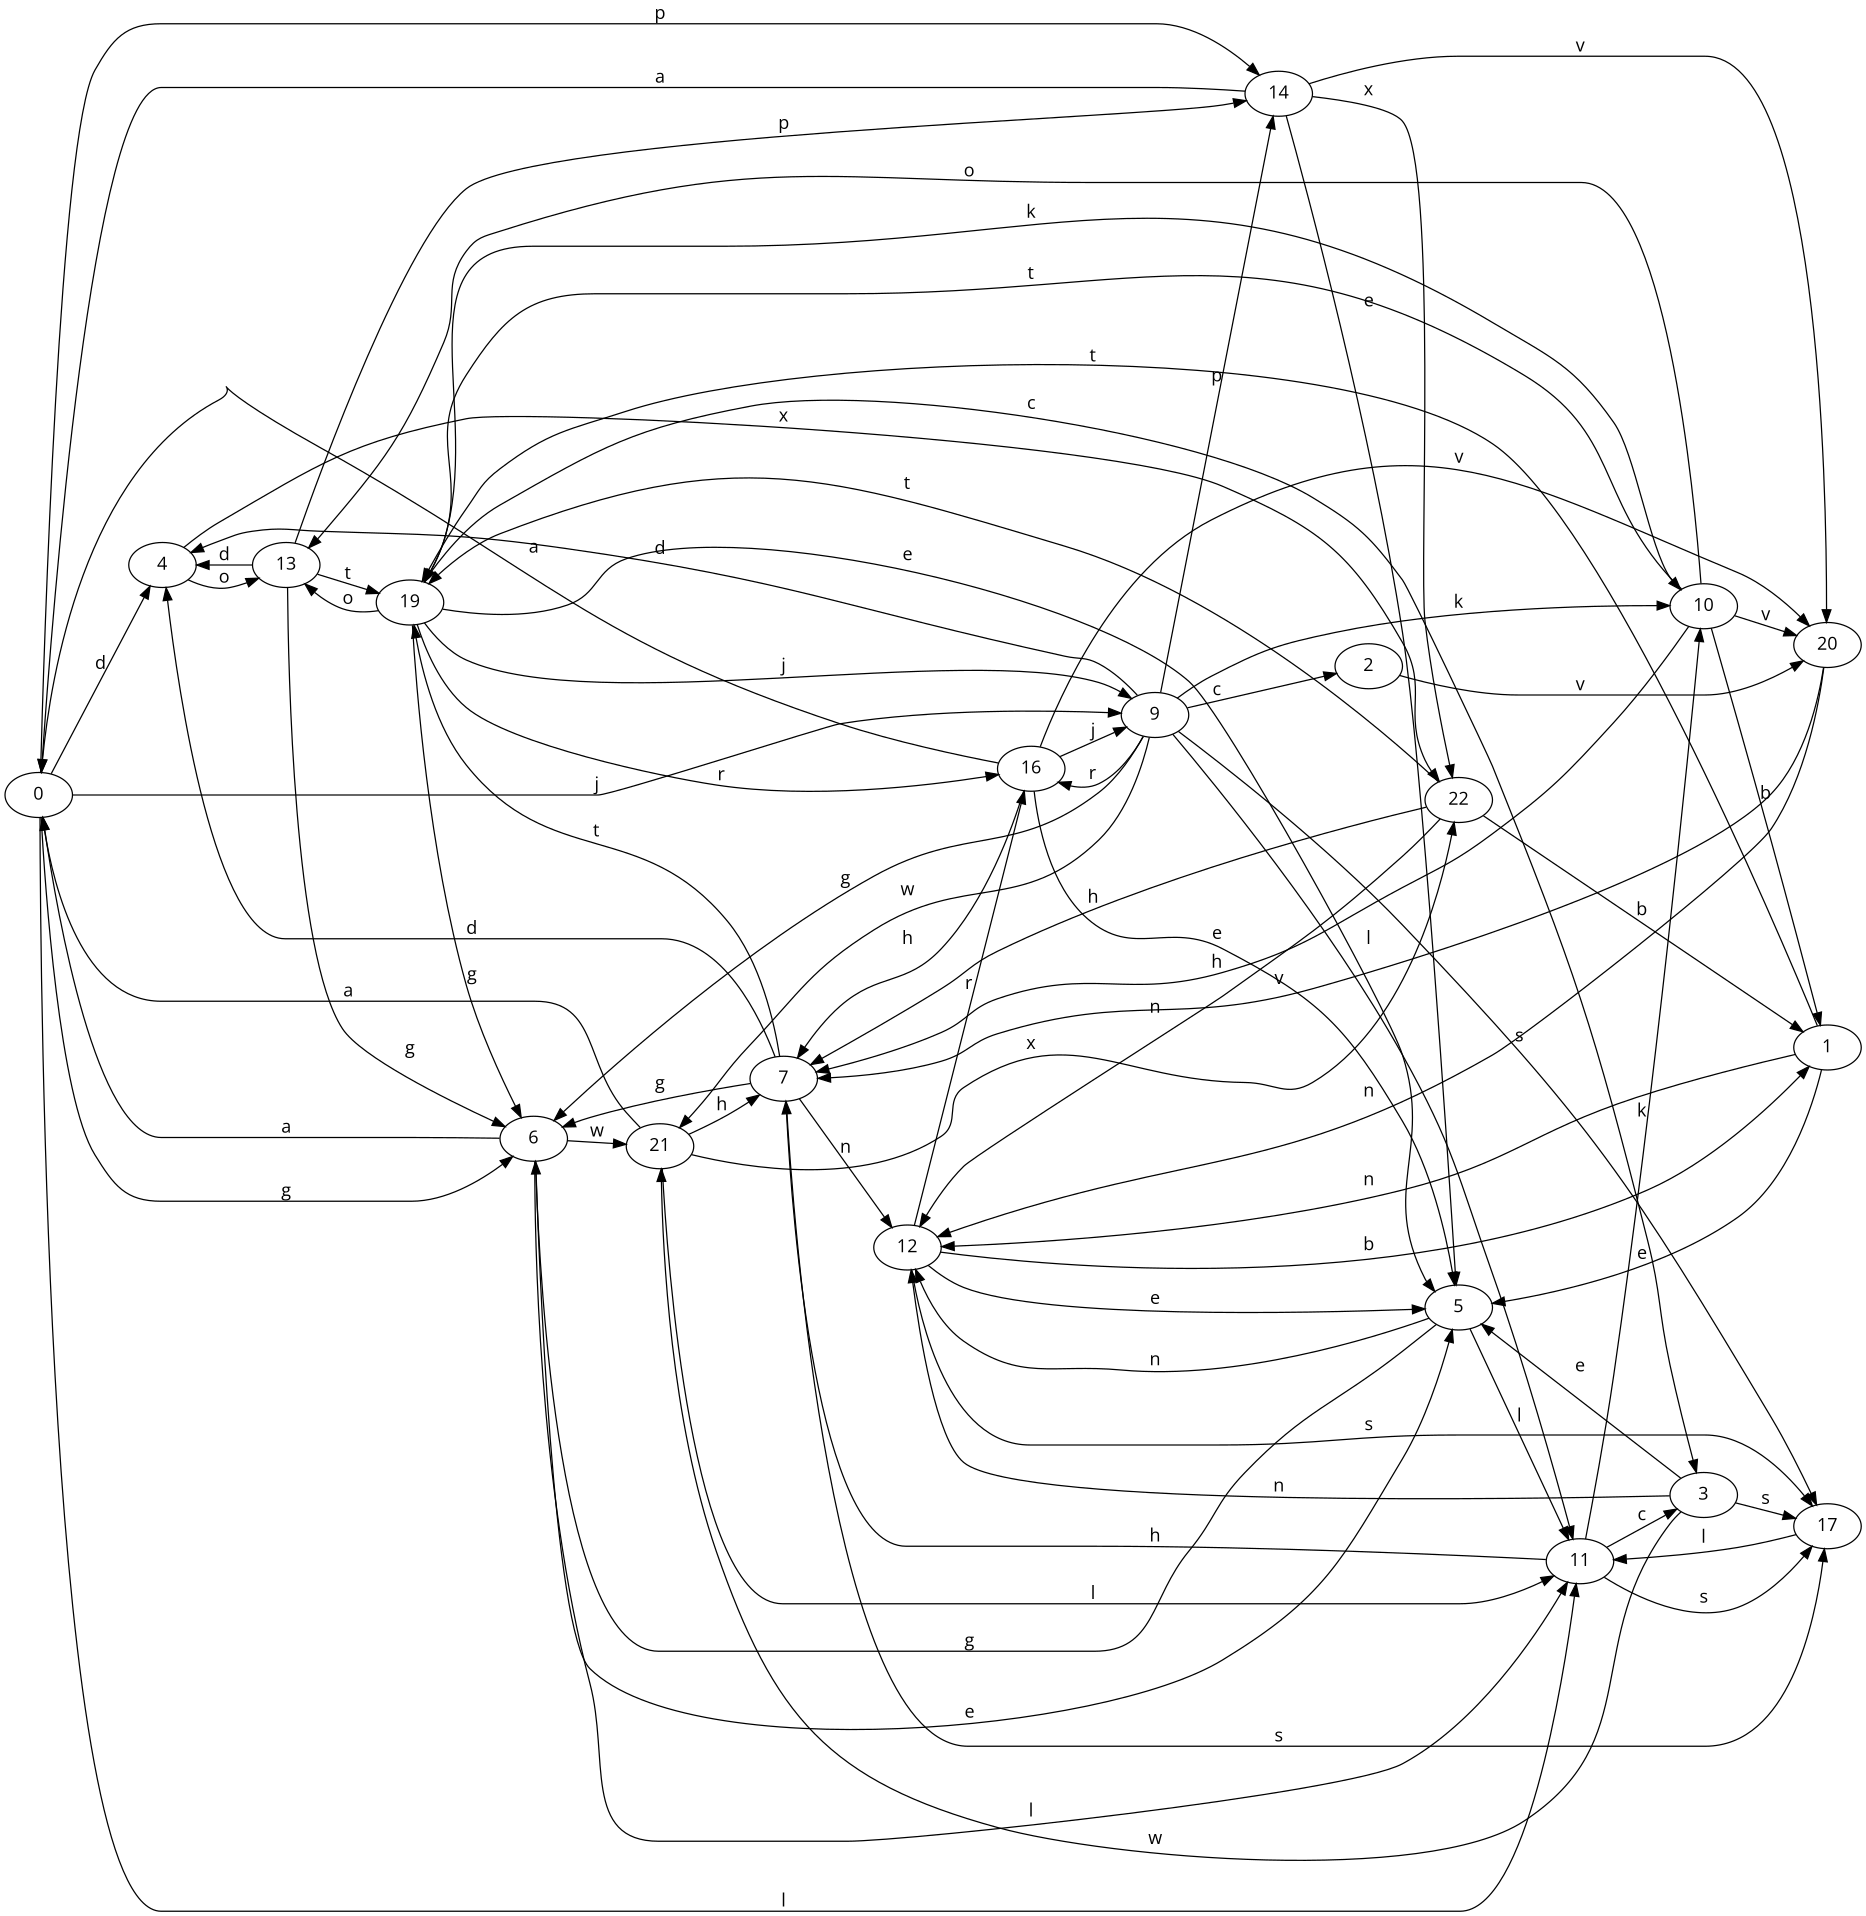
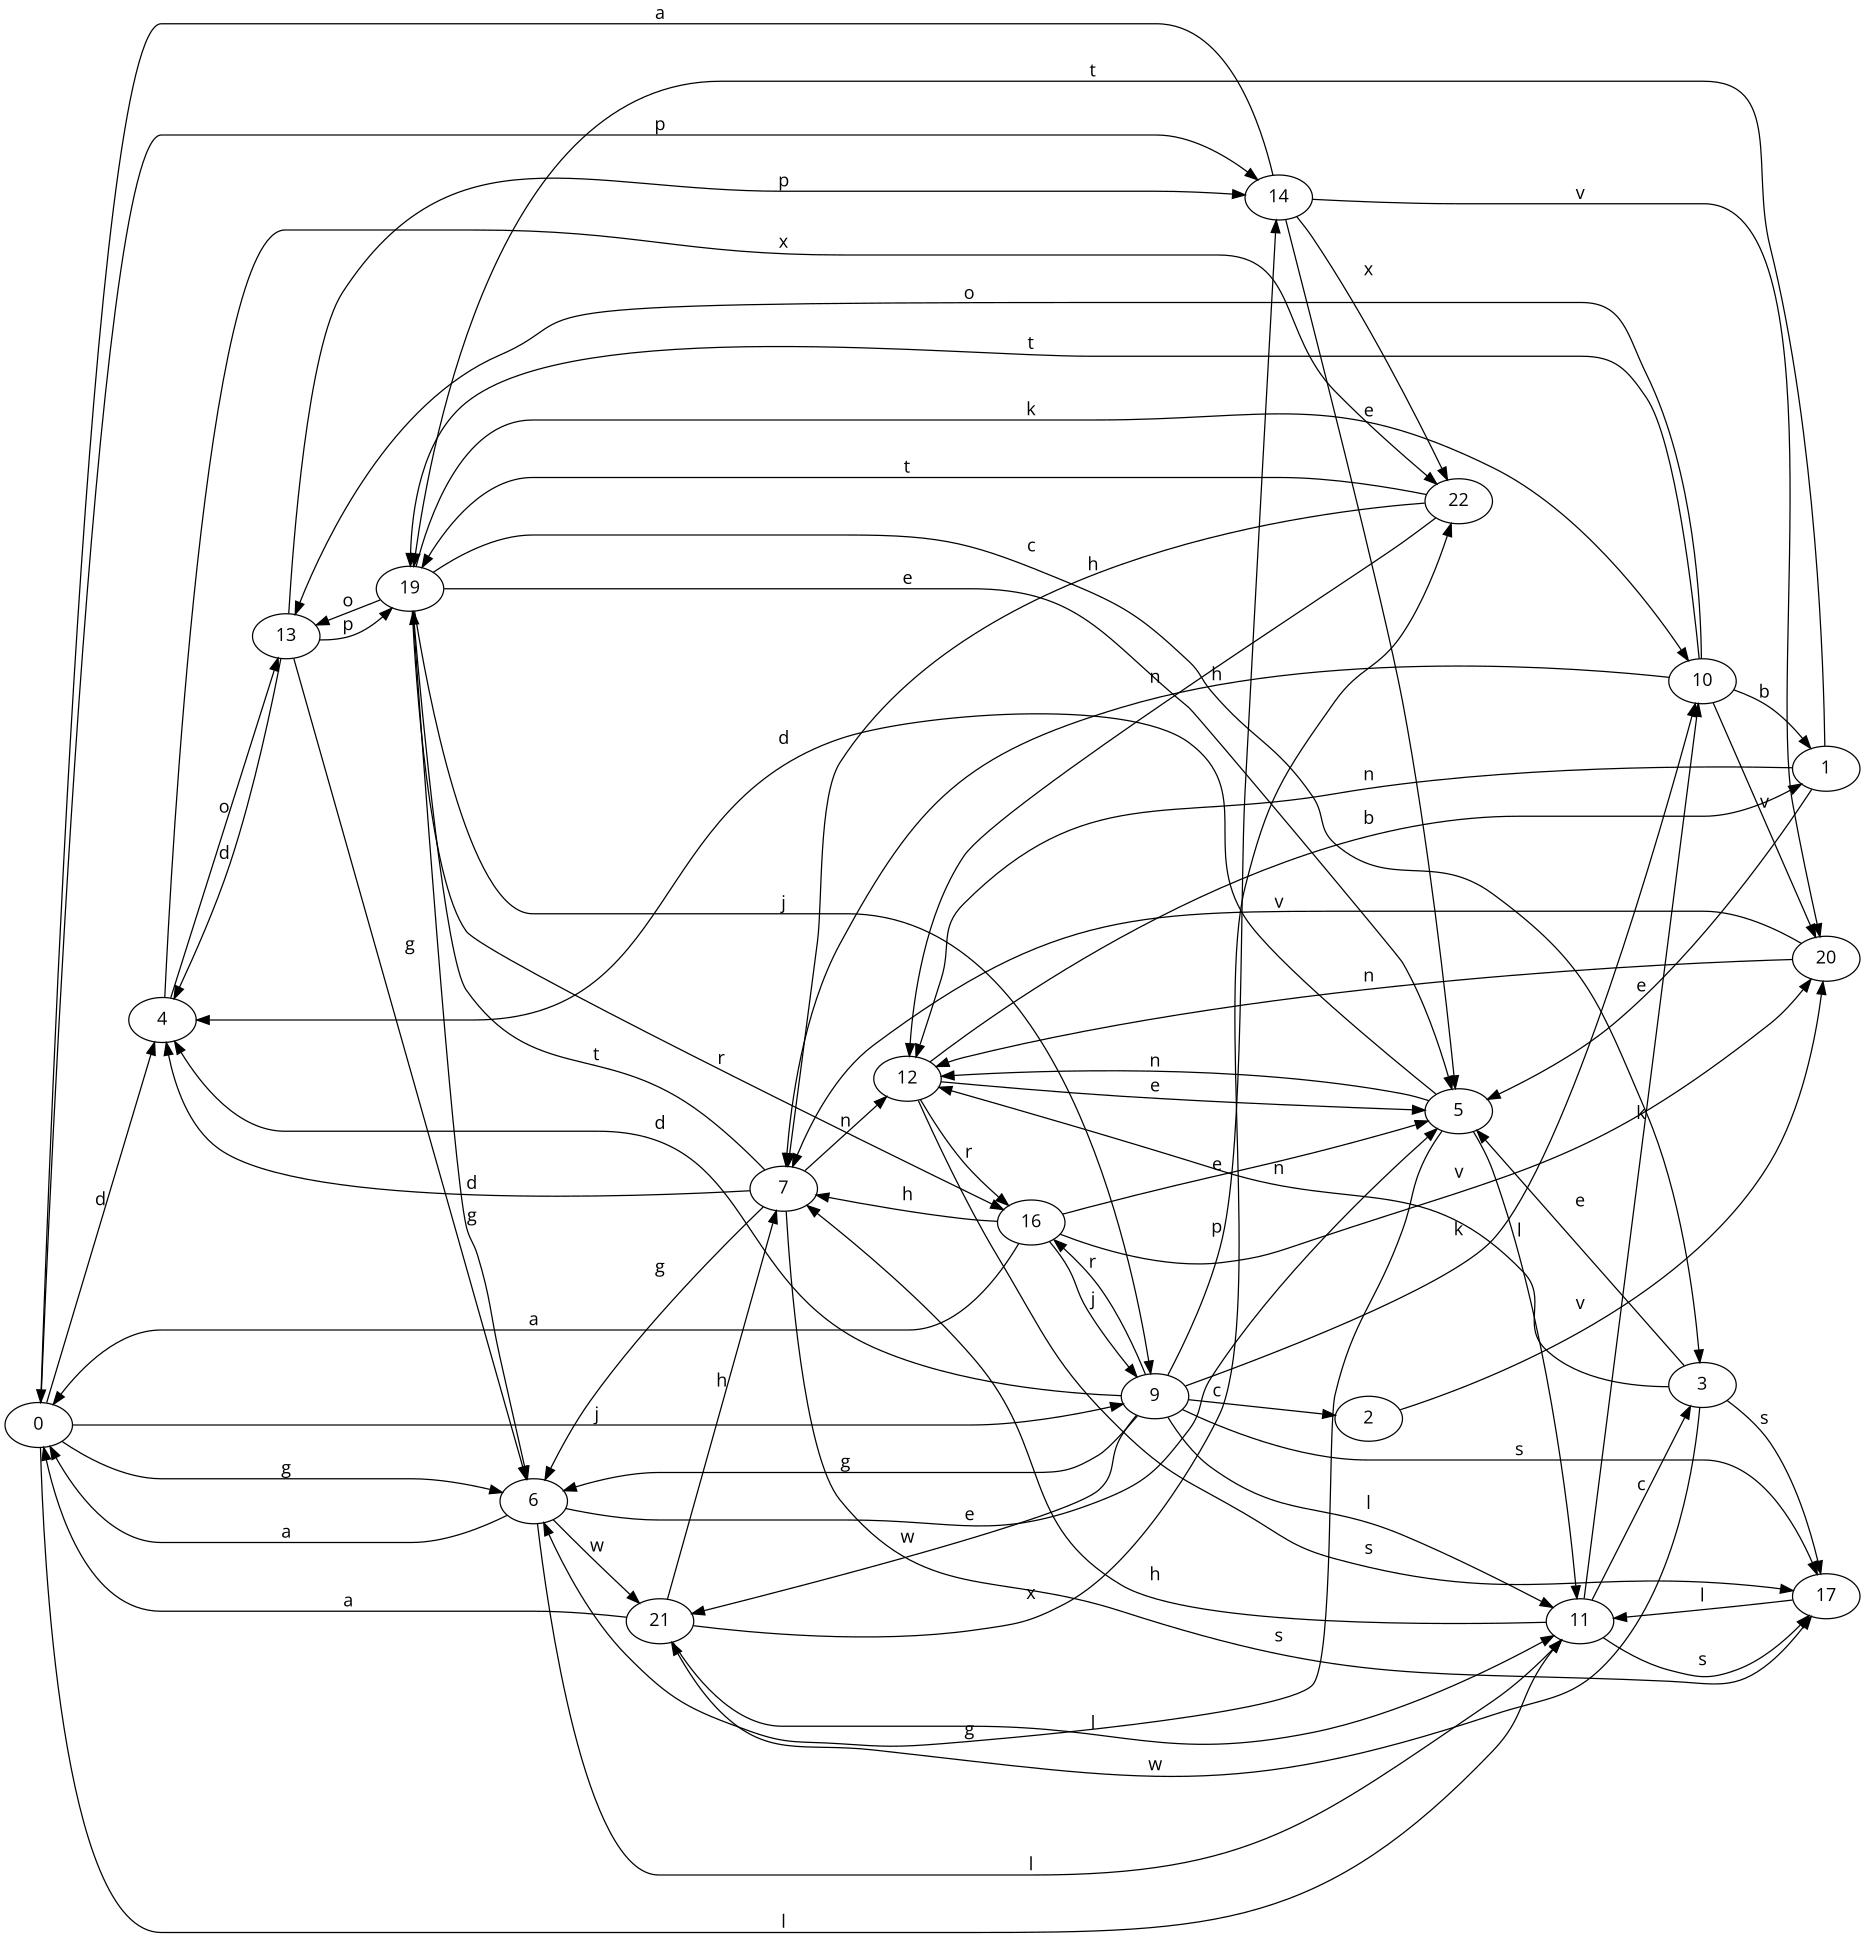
edge "13" -> "19": label "t" -> "p"
edge "5" -> "4": added, label "d"
edge "22" -> "1": removed, label "b"
